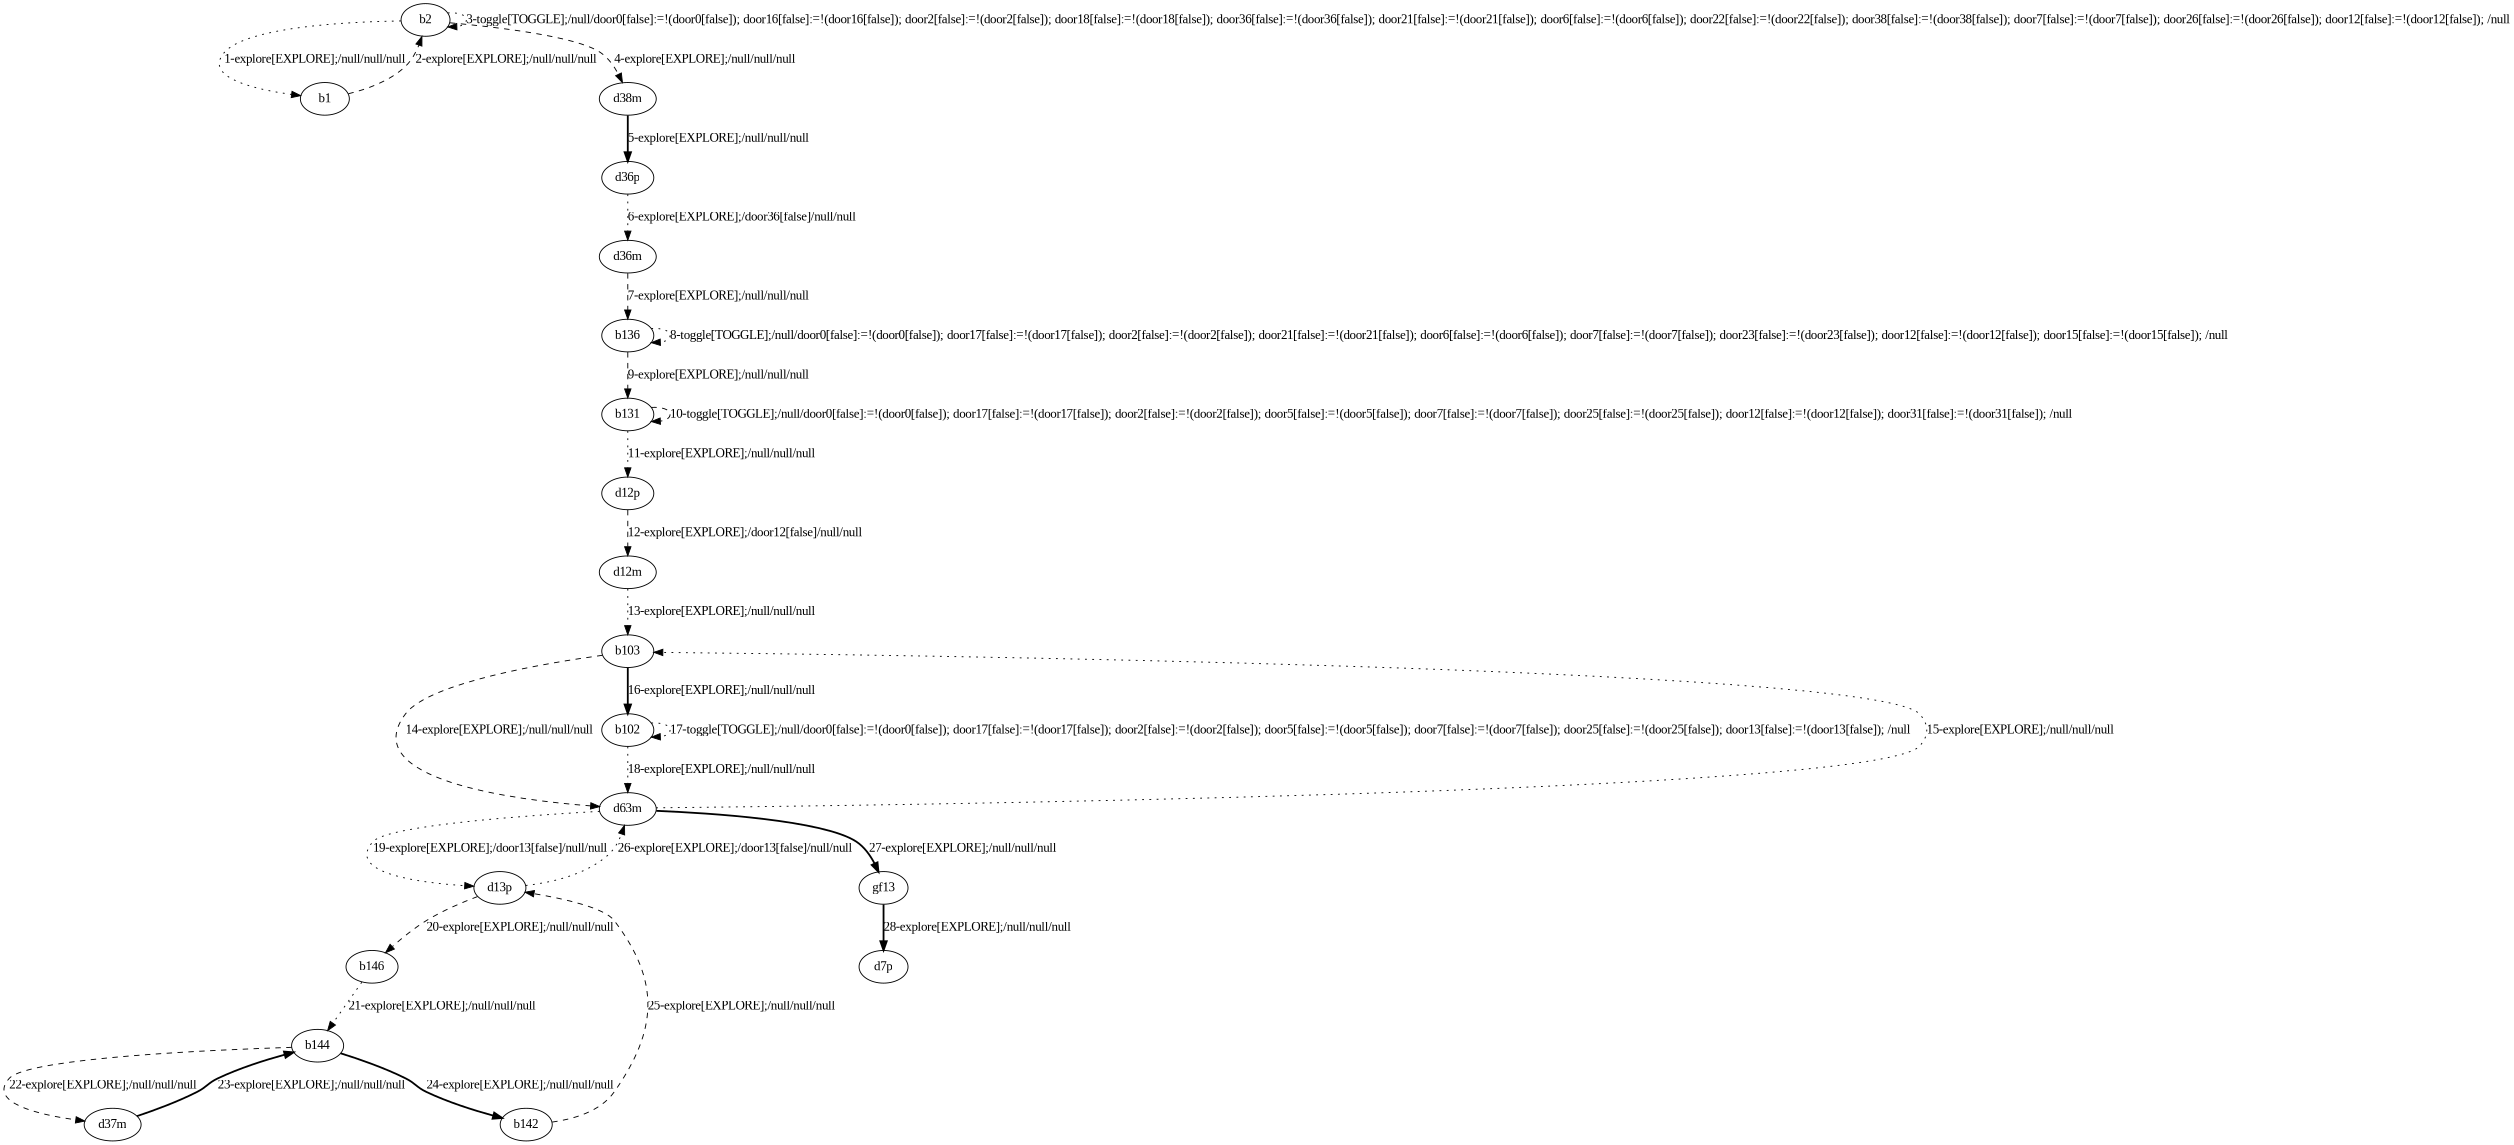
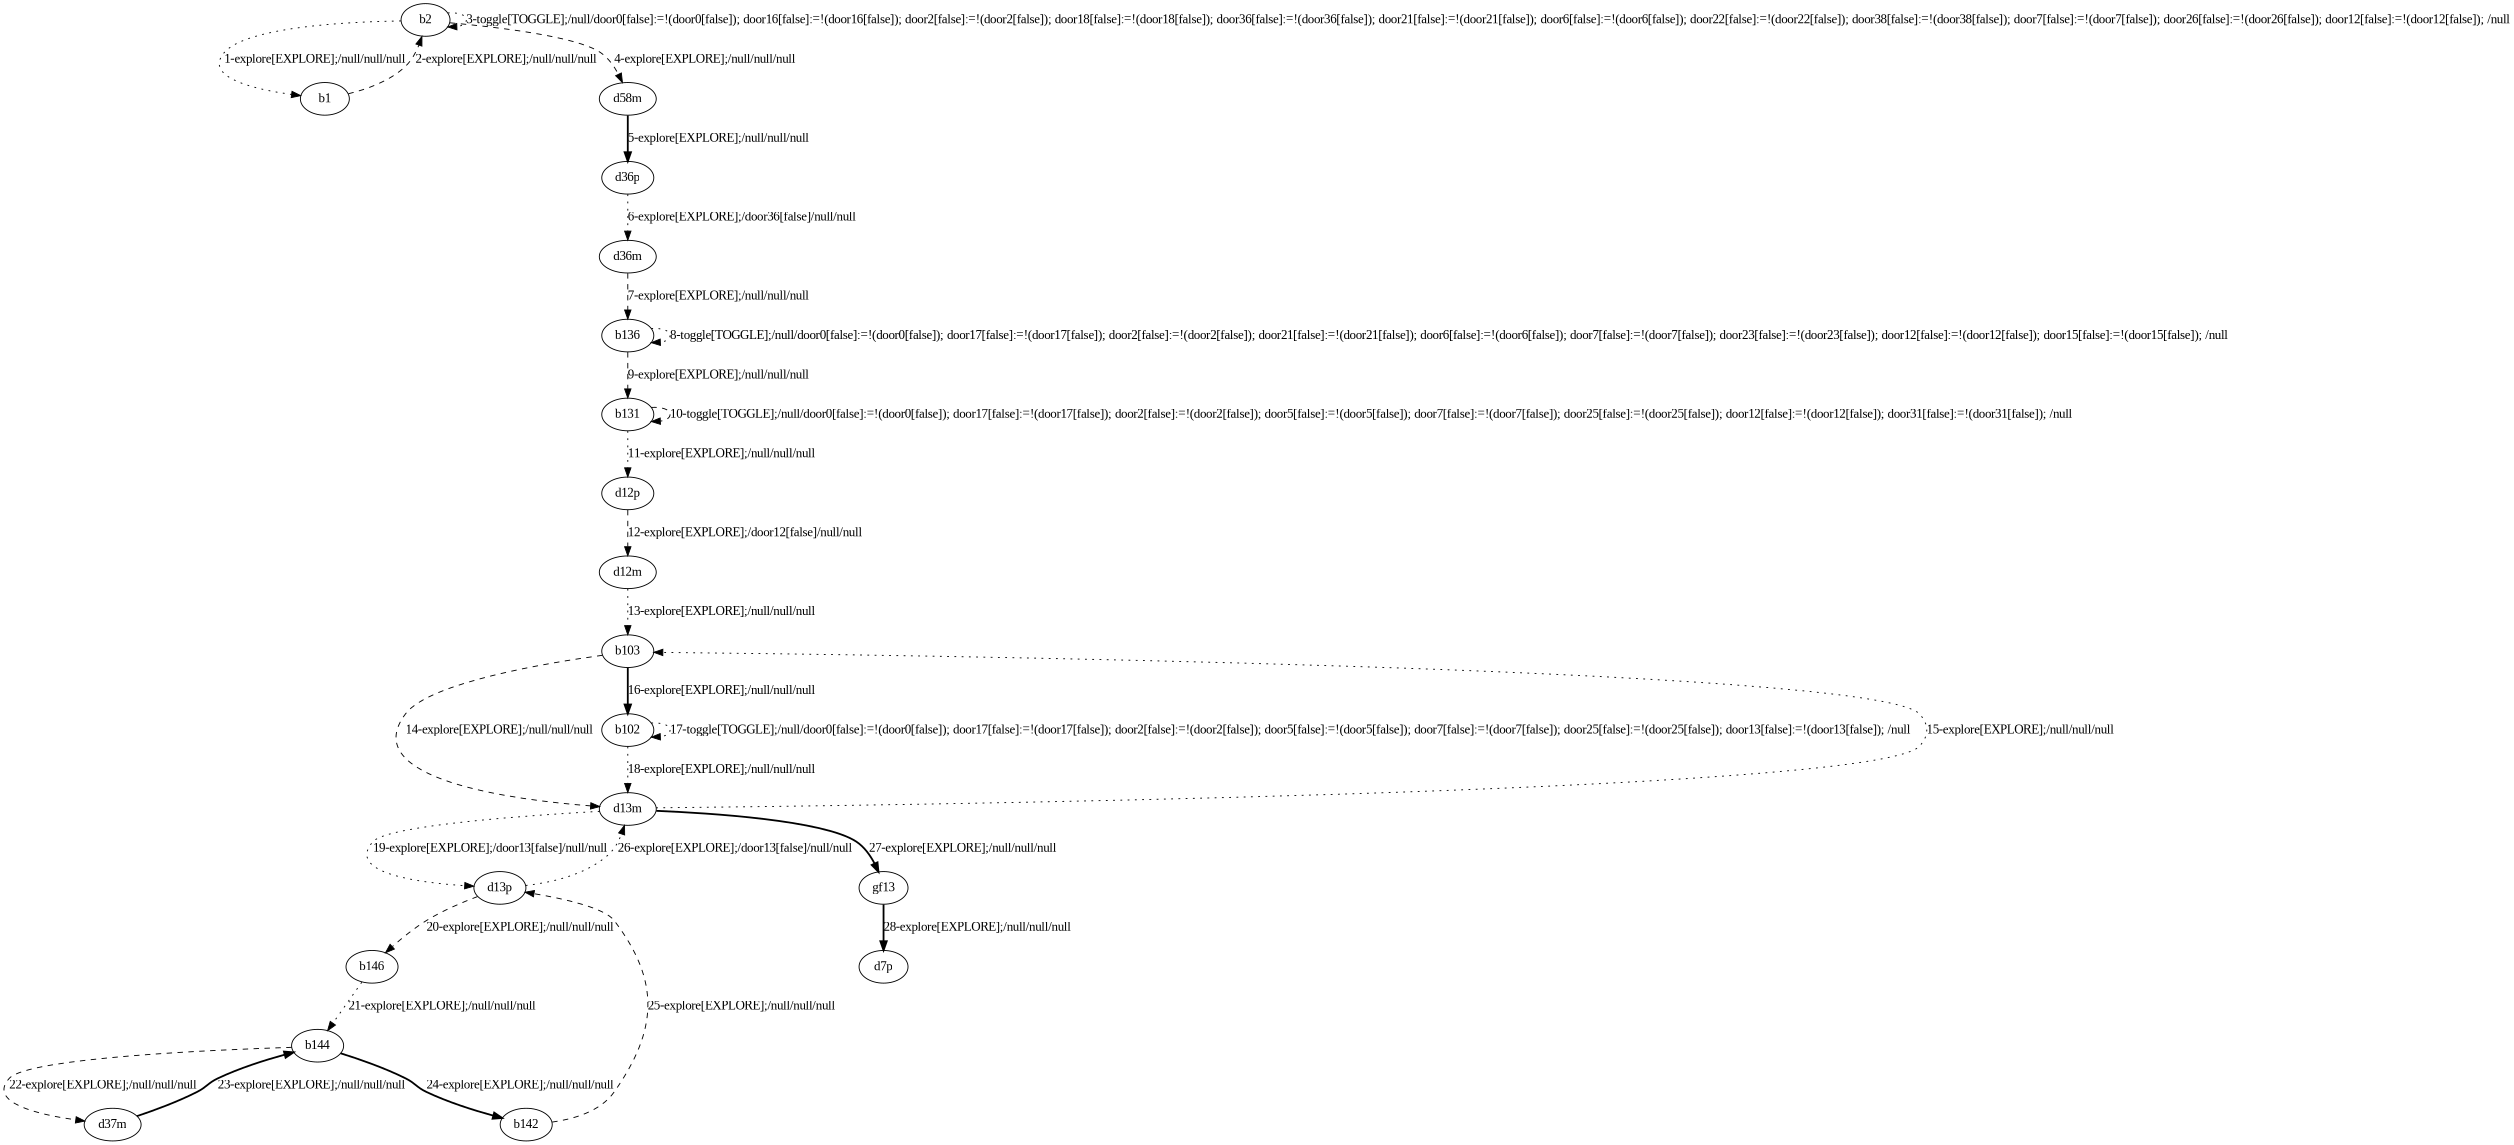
node "d38m": label "d38m" -> "d58m"
node "d63m": label "d63m" -> "d13m"
